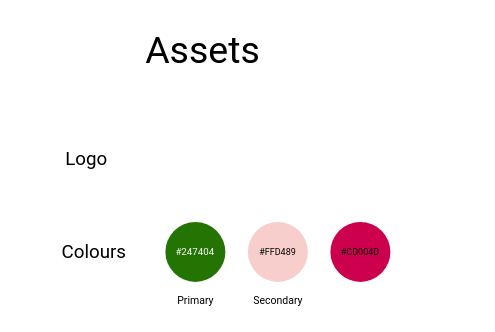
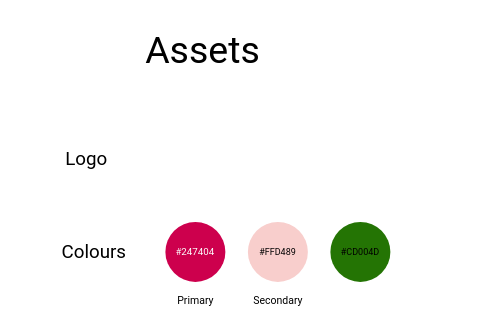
node "#247404": fillcolor #247404 -> #cd004d
node "#CD004D": fillcolor #cd004d -> #247404
